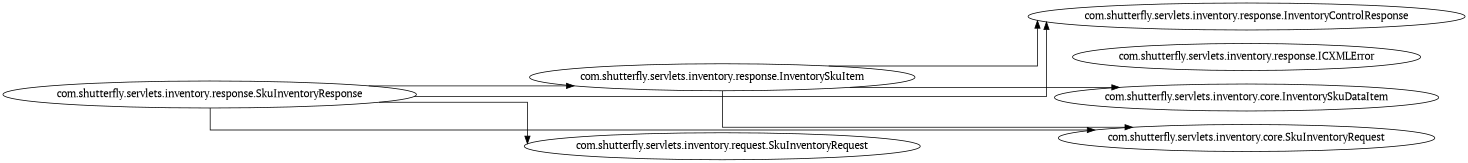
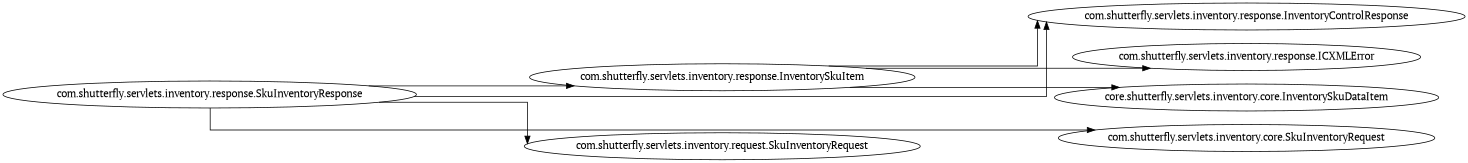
node "com.shutterfly.servlets.inventory.core.InventorySkuDataItem": label "com.shutterfly.servlets.inventory.core.InventorySkuDataItem" -> "core.shutterfly.servlets.inventory.core.InventorySkuDataItem"
edge "com.shutterfly.servlets.inventory.response.InventorySkuItem" -> "com.shutterfly.servlets.inventory.core.SkuInventoryRequest": now "com.shutterfly.servlets.inventory.response.InventorySkuItem" -> "com.shutterfly.servlets.inventory.response.ICXMLError"
